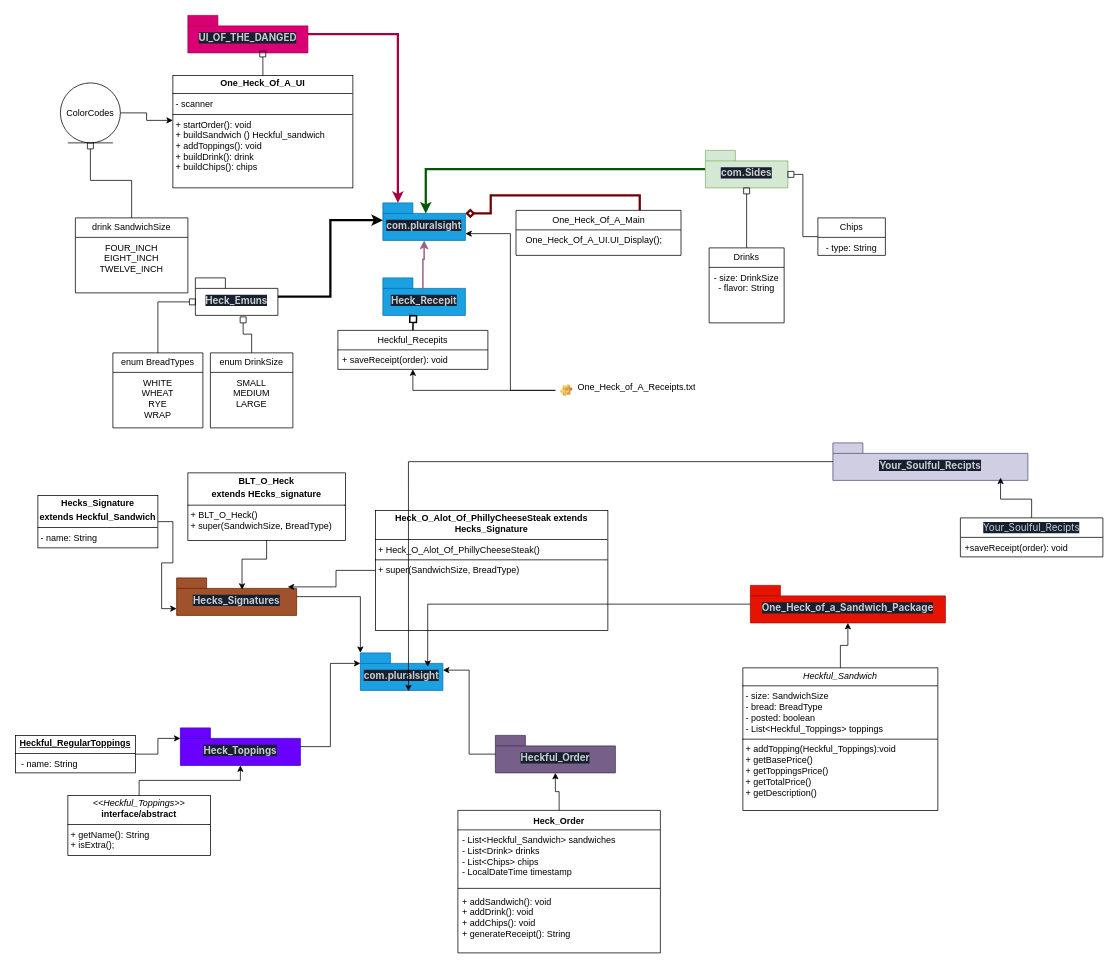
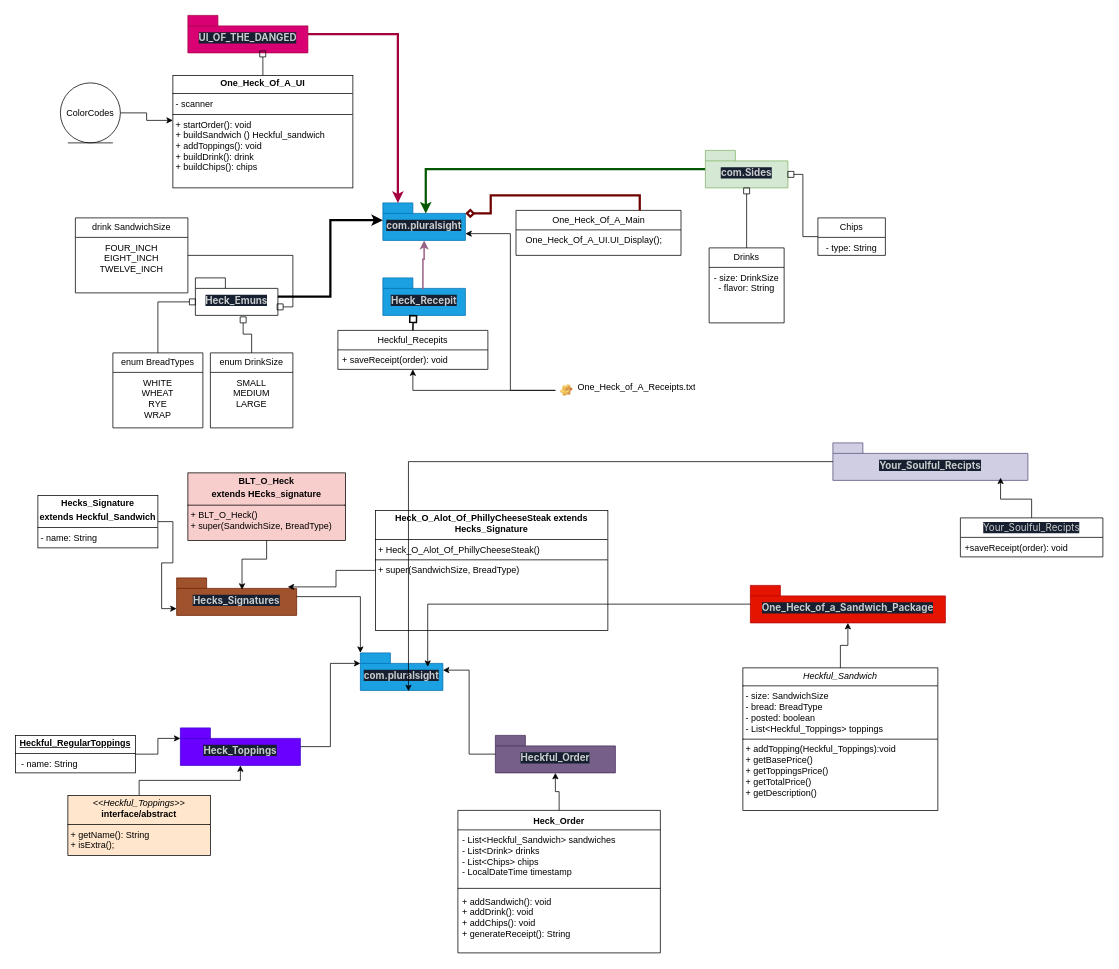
edge "drink SandwichSize" -> "ColorCodes": now "drink SandwichSize" -> "Heck_Emuns"
node "BLT_O_Heck extends HEcks_signature + BLT_O_Heck() + super(SandwichSize, BreadType)": fillcolor #ffffff -> #f8cecc
node "<<Heckful_Toppings>> interface/abstract + getName(): String + isExtra();": fillcolor #ffffff -> #ffe6cc
